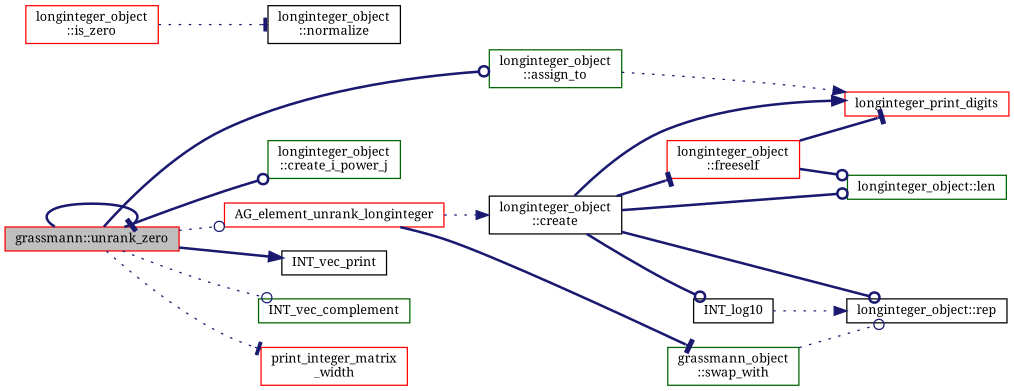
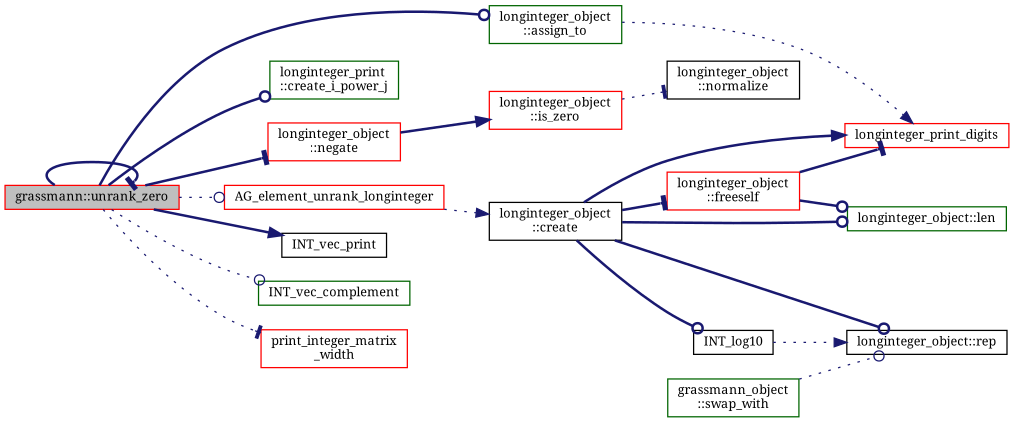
node "longinteger_object ::negate": added
node "longinteger_object ::create_i_power_j": label "longinteger_object ::create_i_power_j" -> "longinteger_print ::create_i_power_j"
edge "AG_element_unrank_longinteger" -> "grassmann_object ::swap_with": removed
